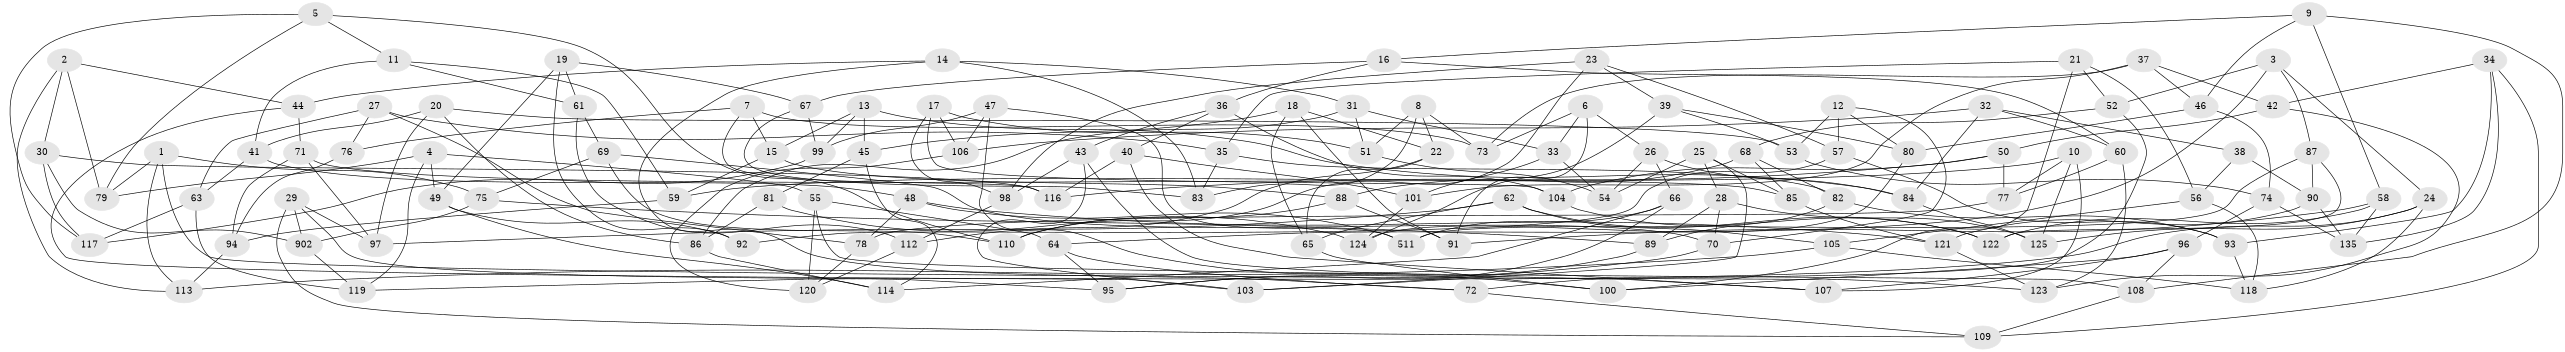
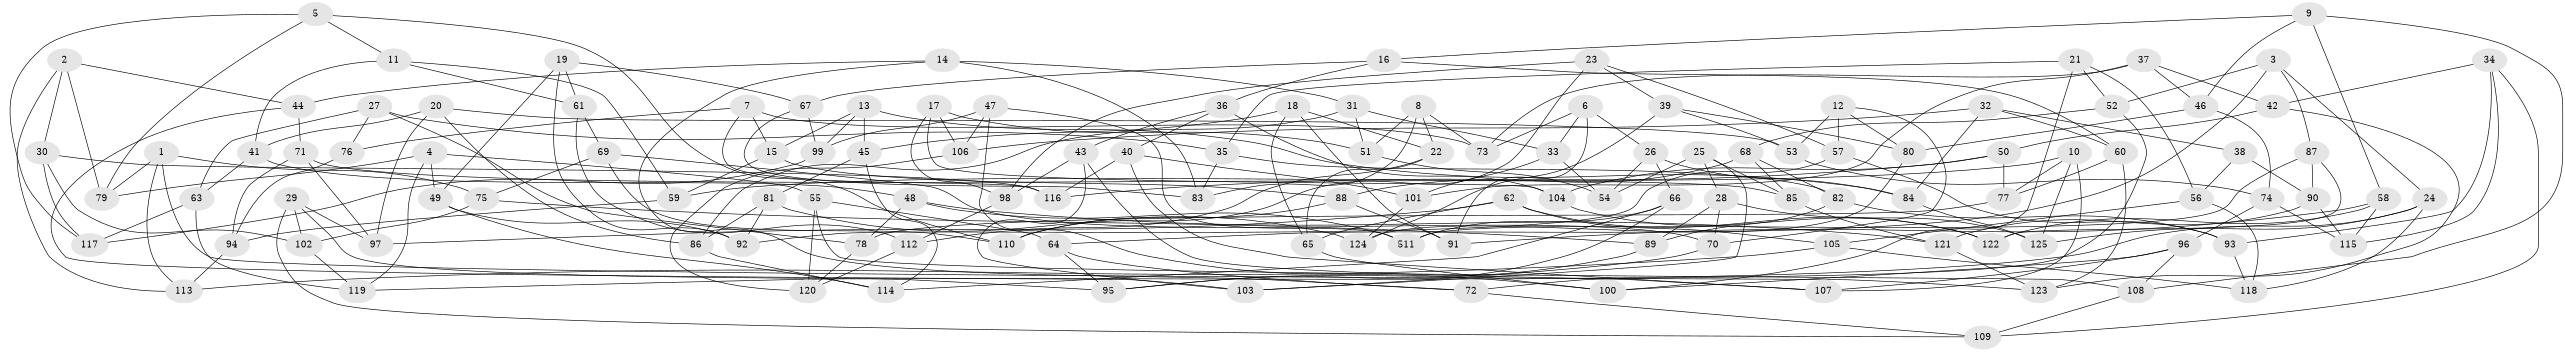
edge "81" -- "92": added
node "902": label "902" -> "102"
node "135": label "135" -> "115"
